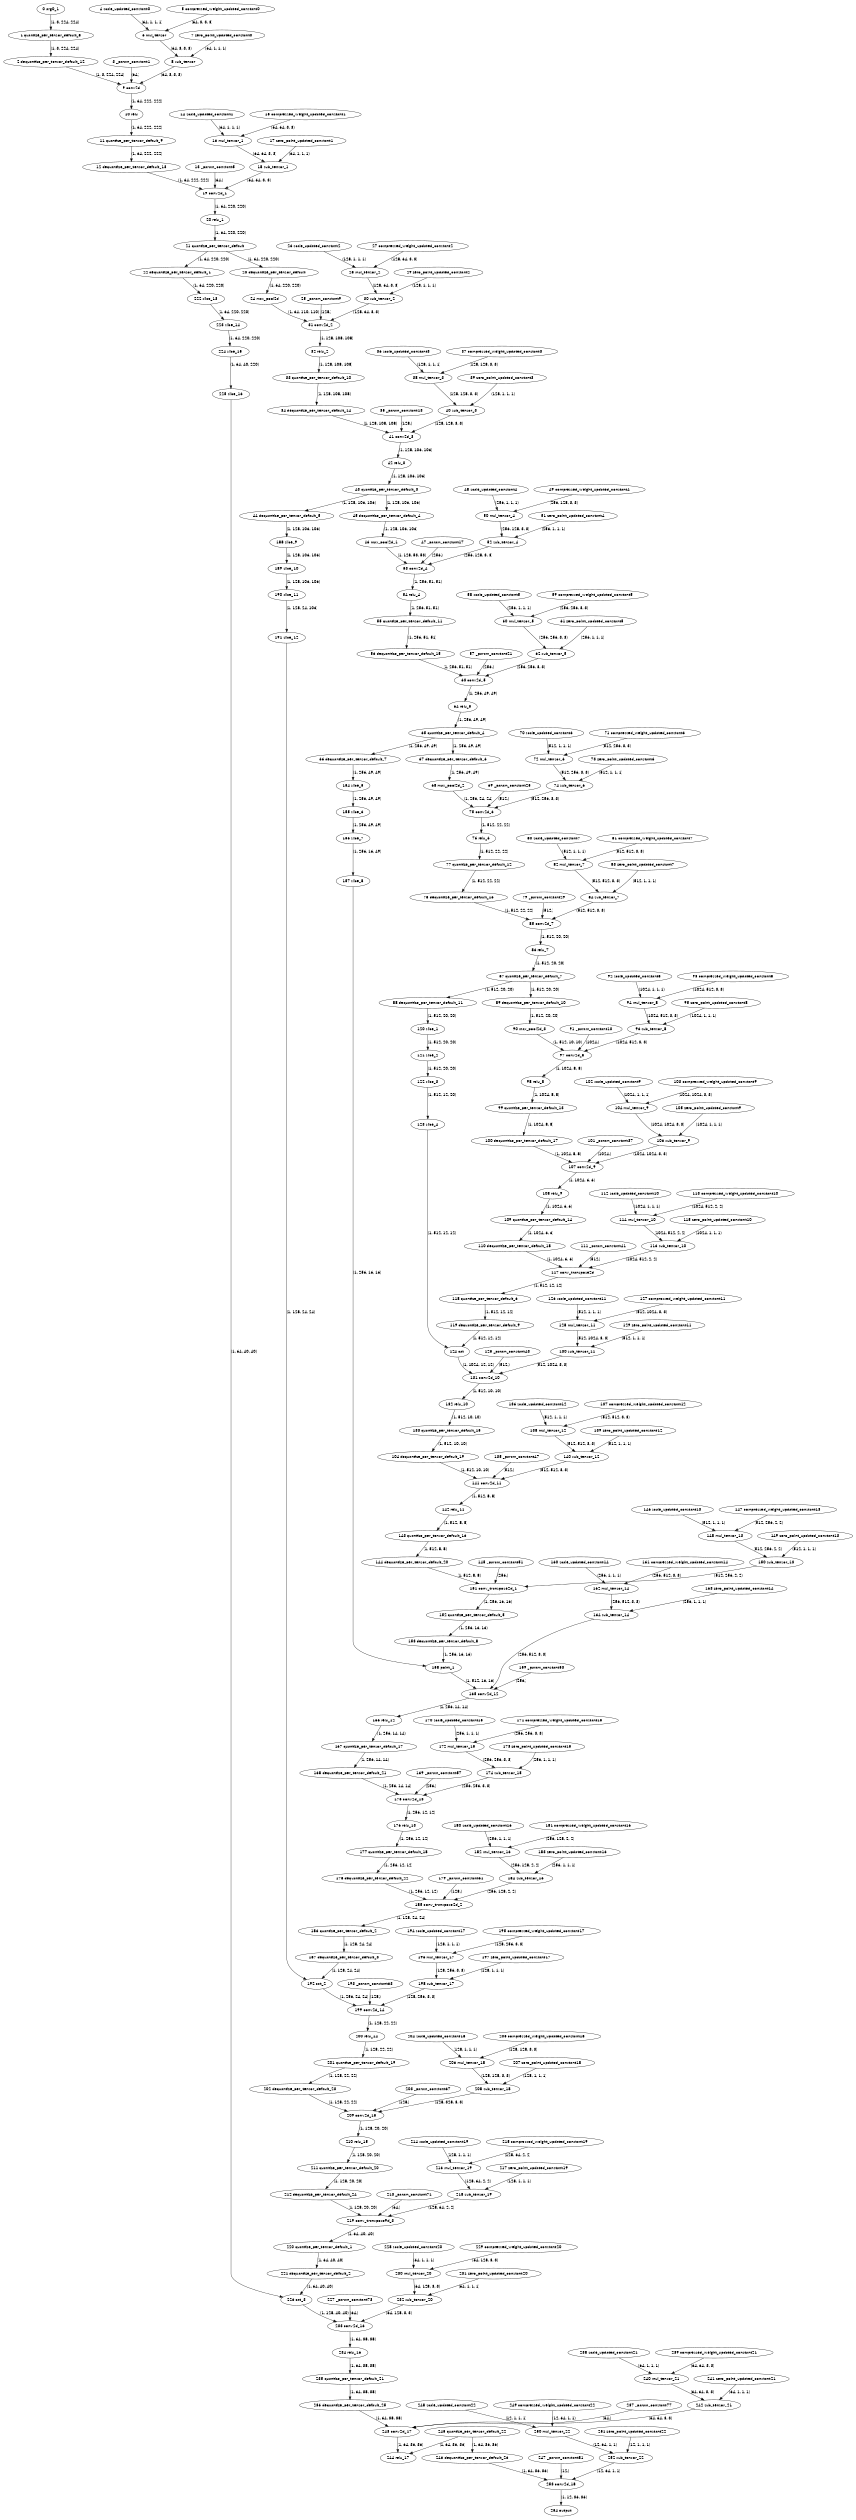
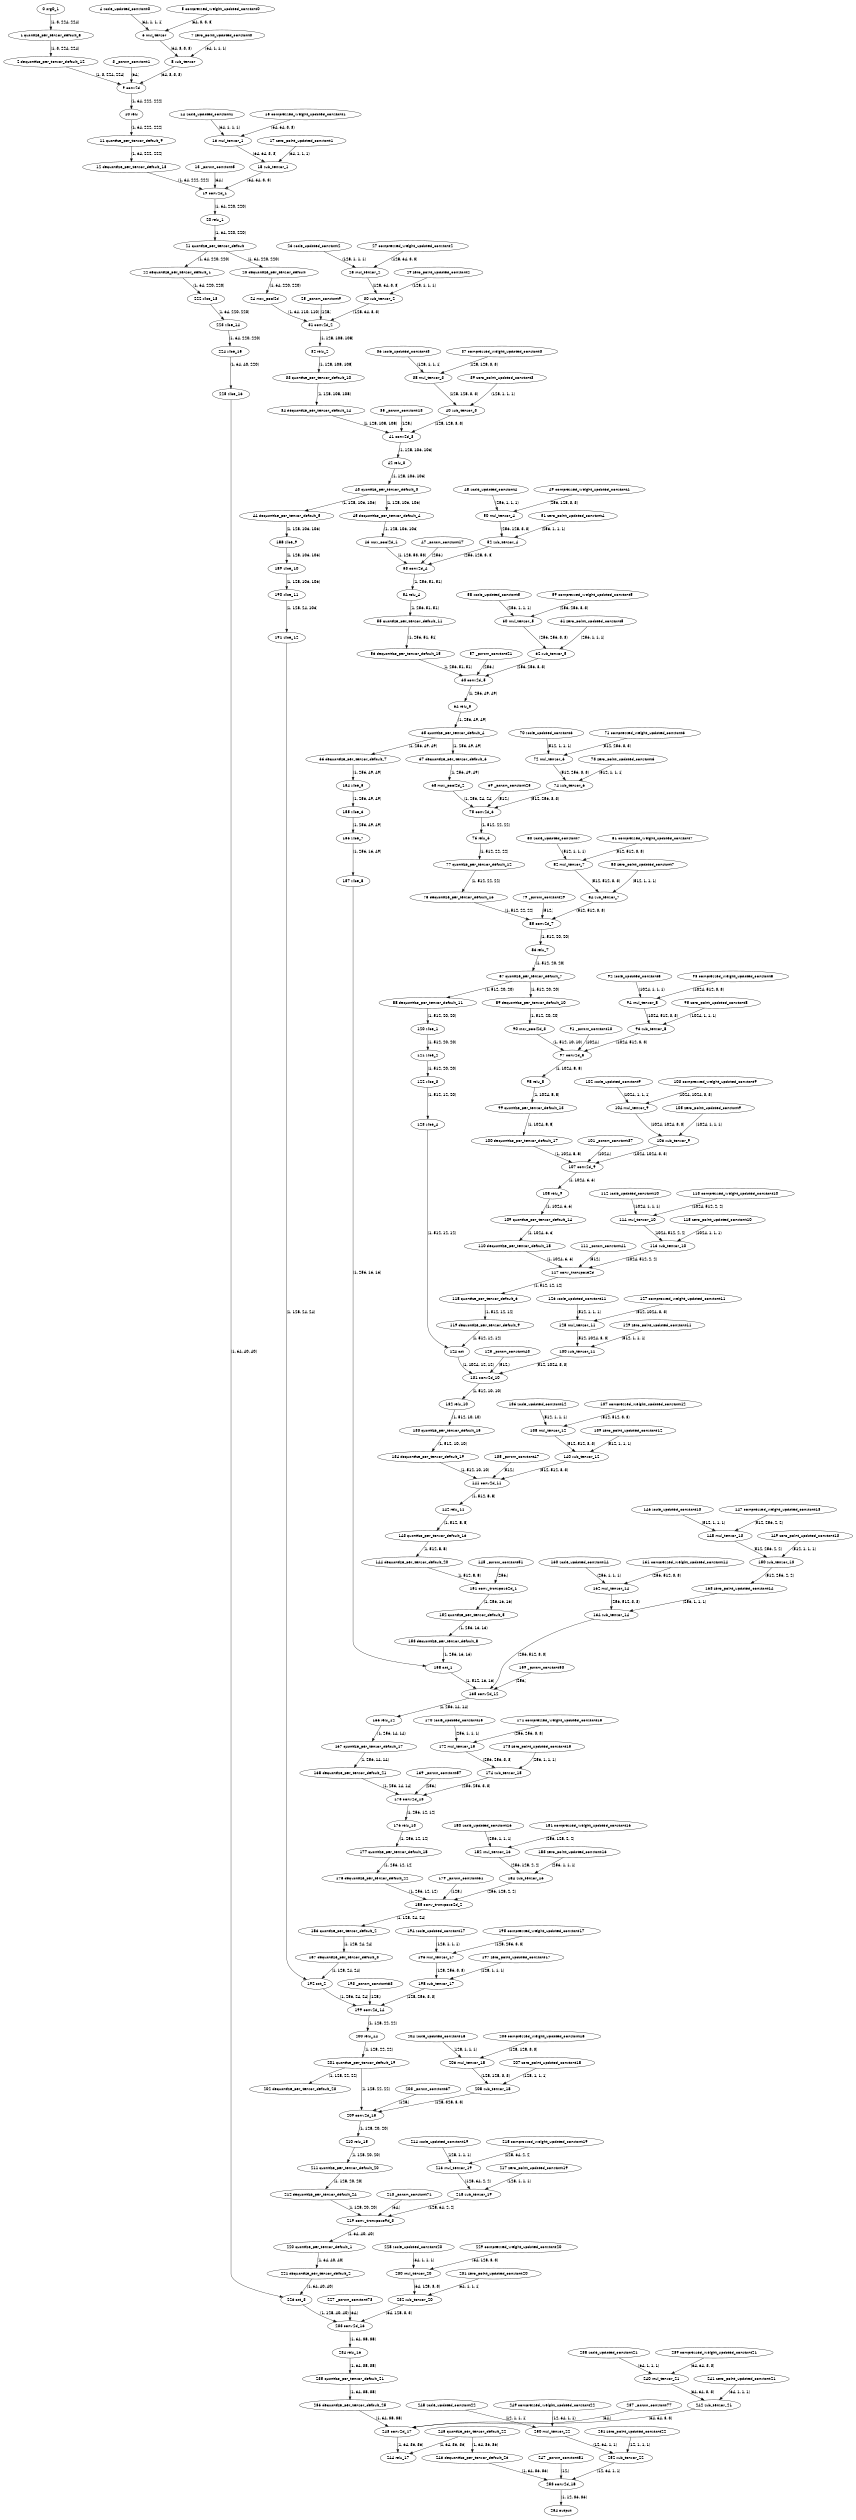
node "104 dequantize_per_tensor_default_19": label "104 dequantize_per_tensor_default_19" -> "134 dequantize_per_tensor_default_19"
edge "150 sub_tensor_13" -> "151 conv_transpose2d_1": now "150 sub_tensor_13" -> "163 zero_point_updated_constant14"
node "158 point_1": label "158 point_1" -> "158 cat_1"
edge "202 dequantize_per_tensor_default_23" -> "209 conv2d_15": now "201 quantize_per_tensor_default_19" -> "209 conv2d_15"
